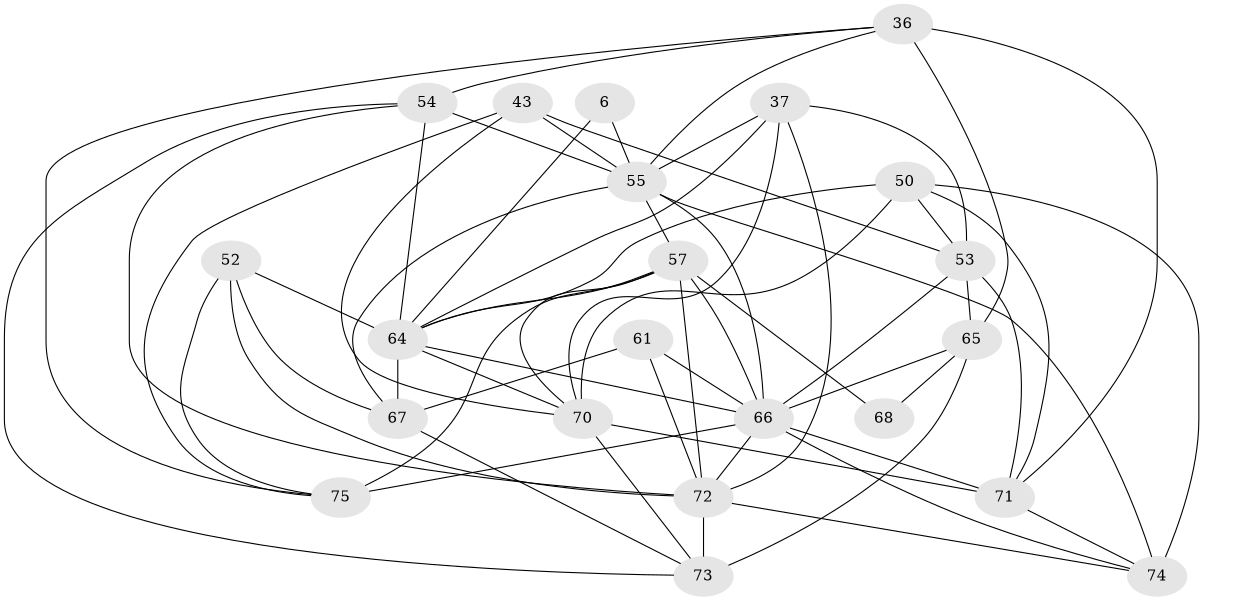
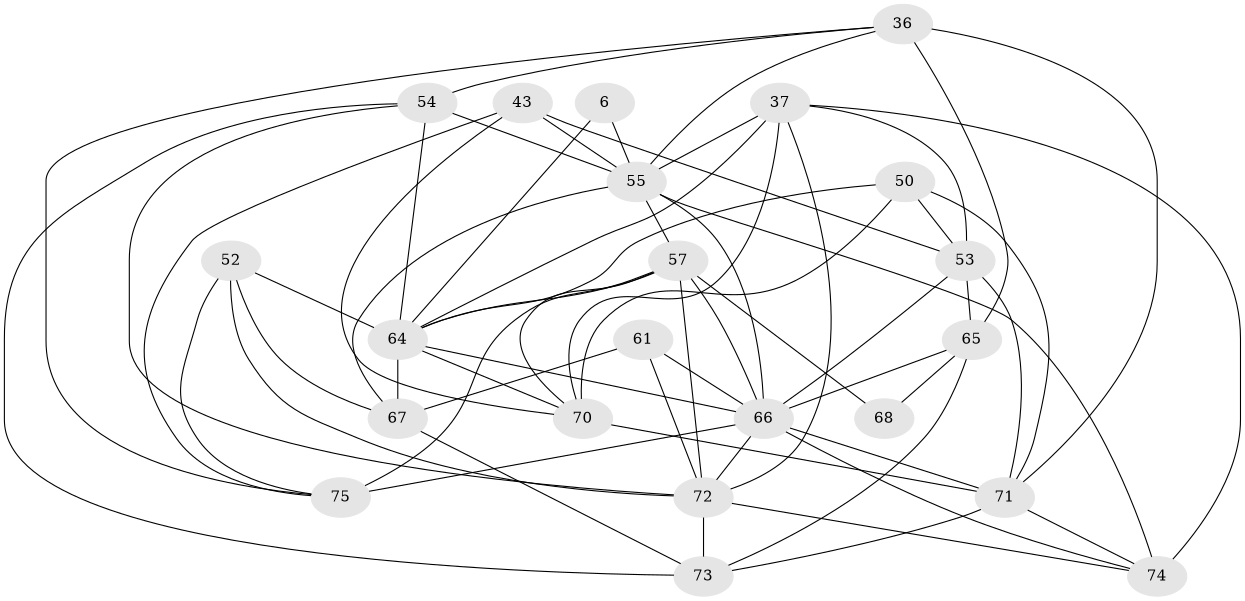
edge "50" -- "74": now "37" -- "74"
edge "70" -- "73": now "71" -- "73"
